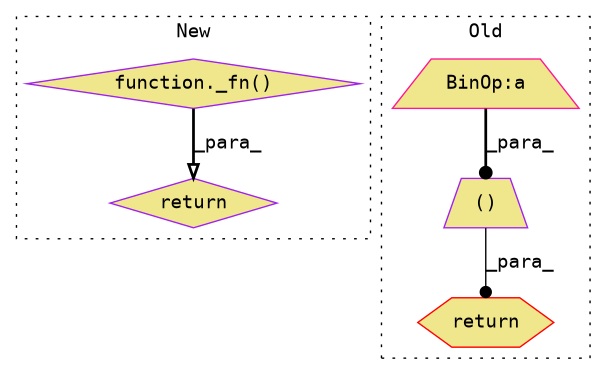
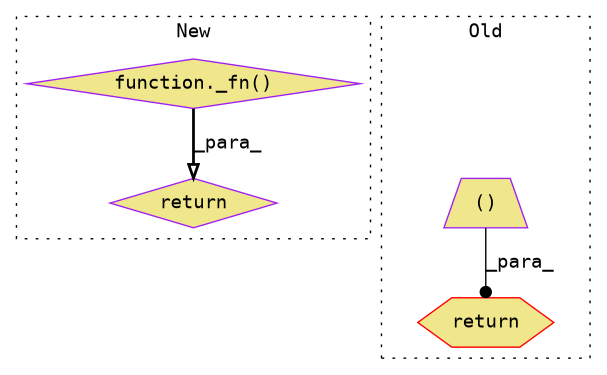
node "BinOp:a": removed
